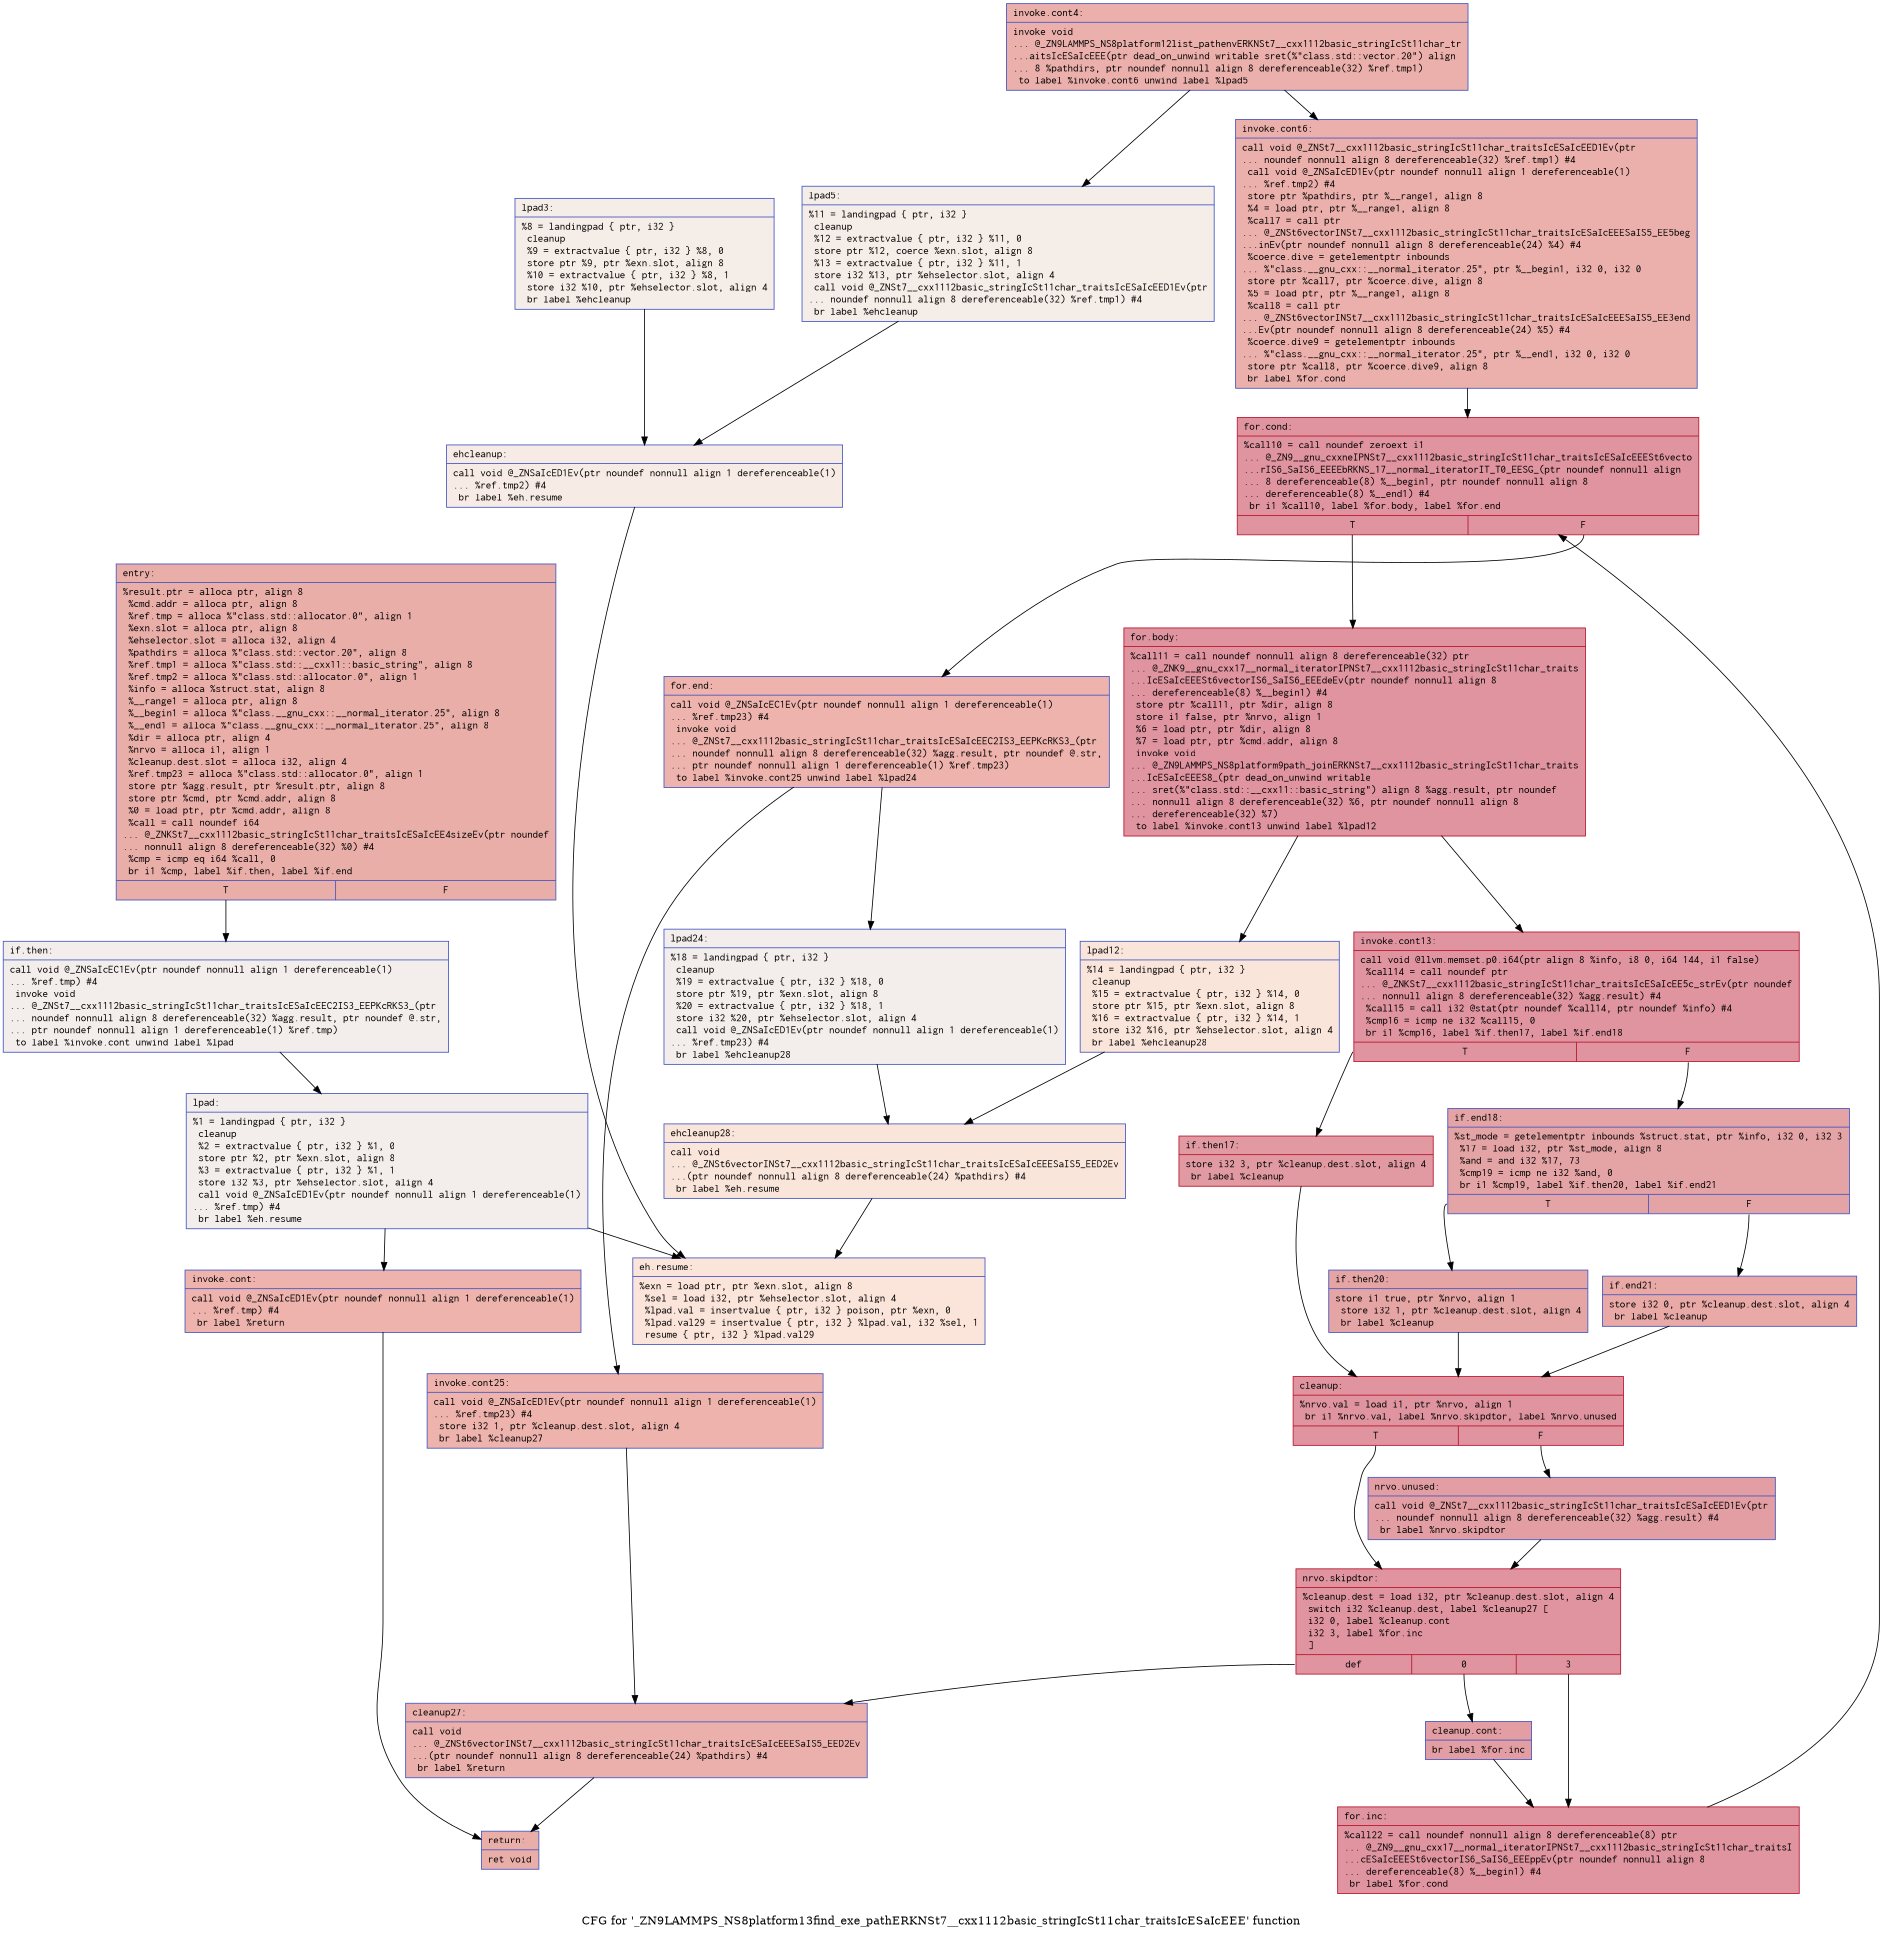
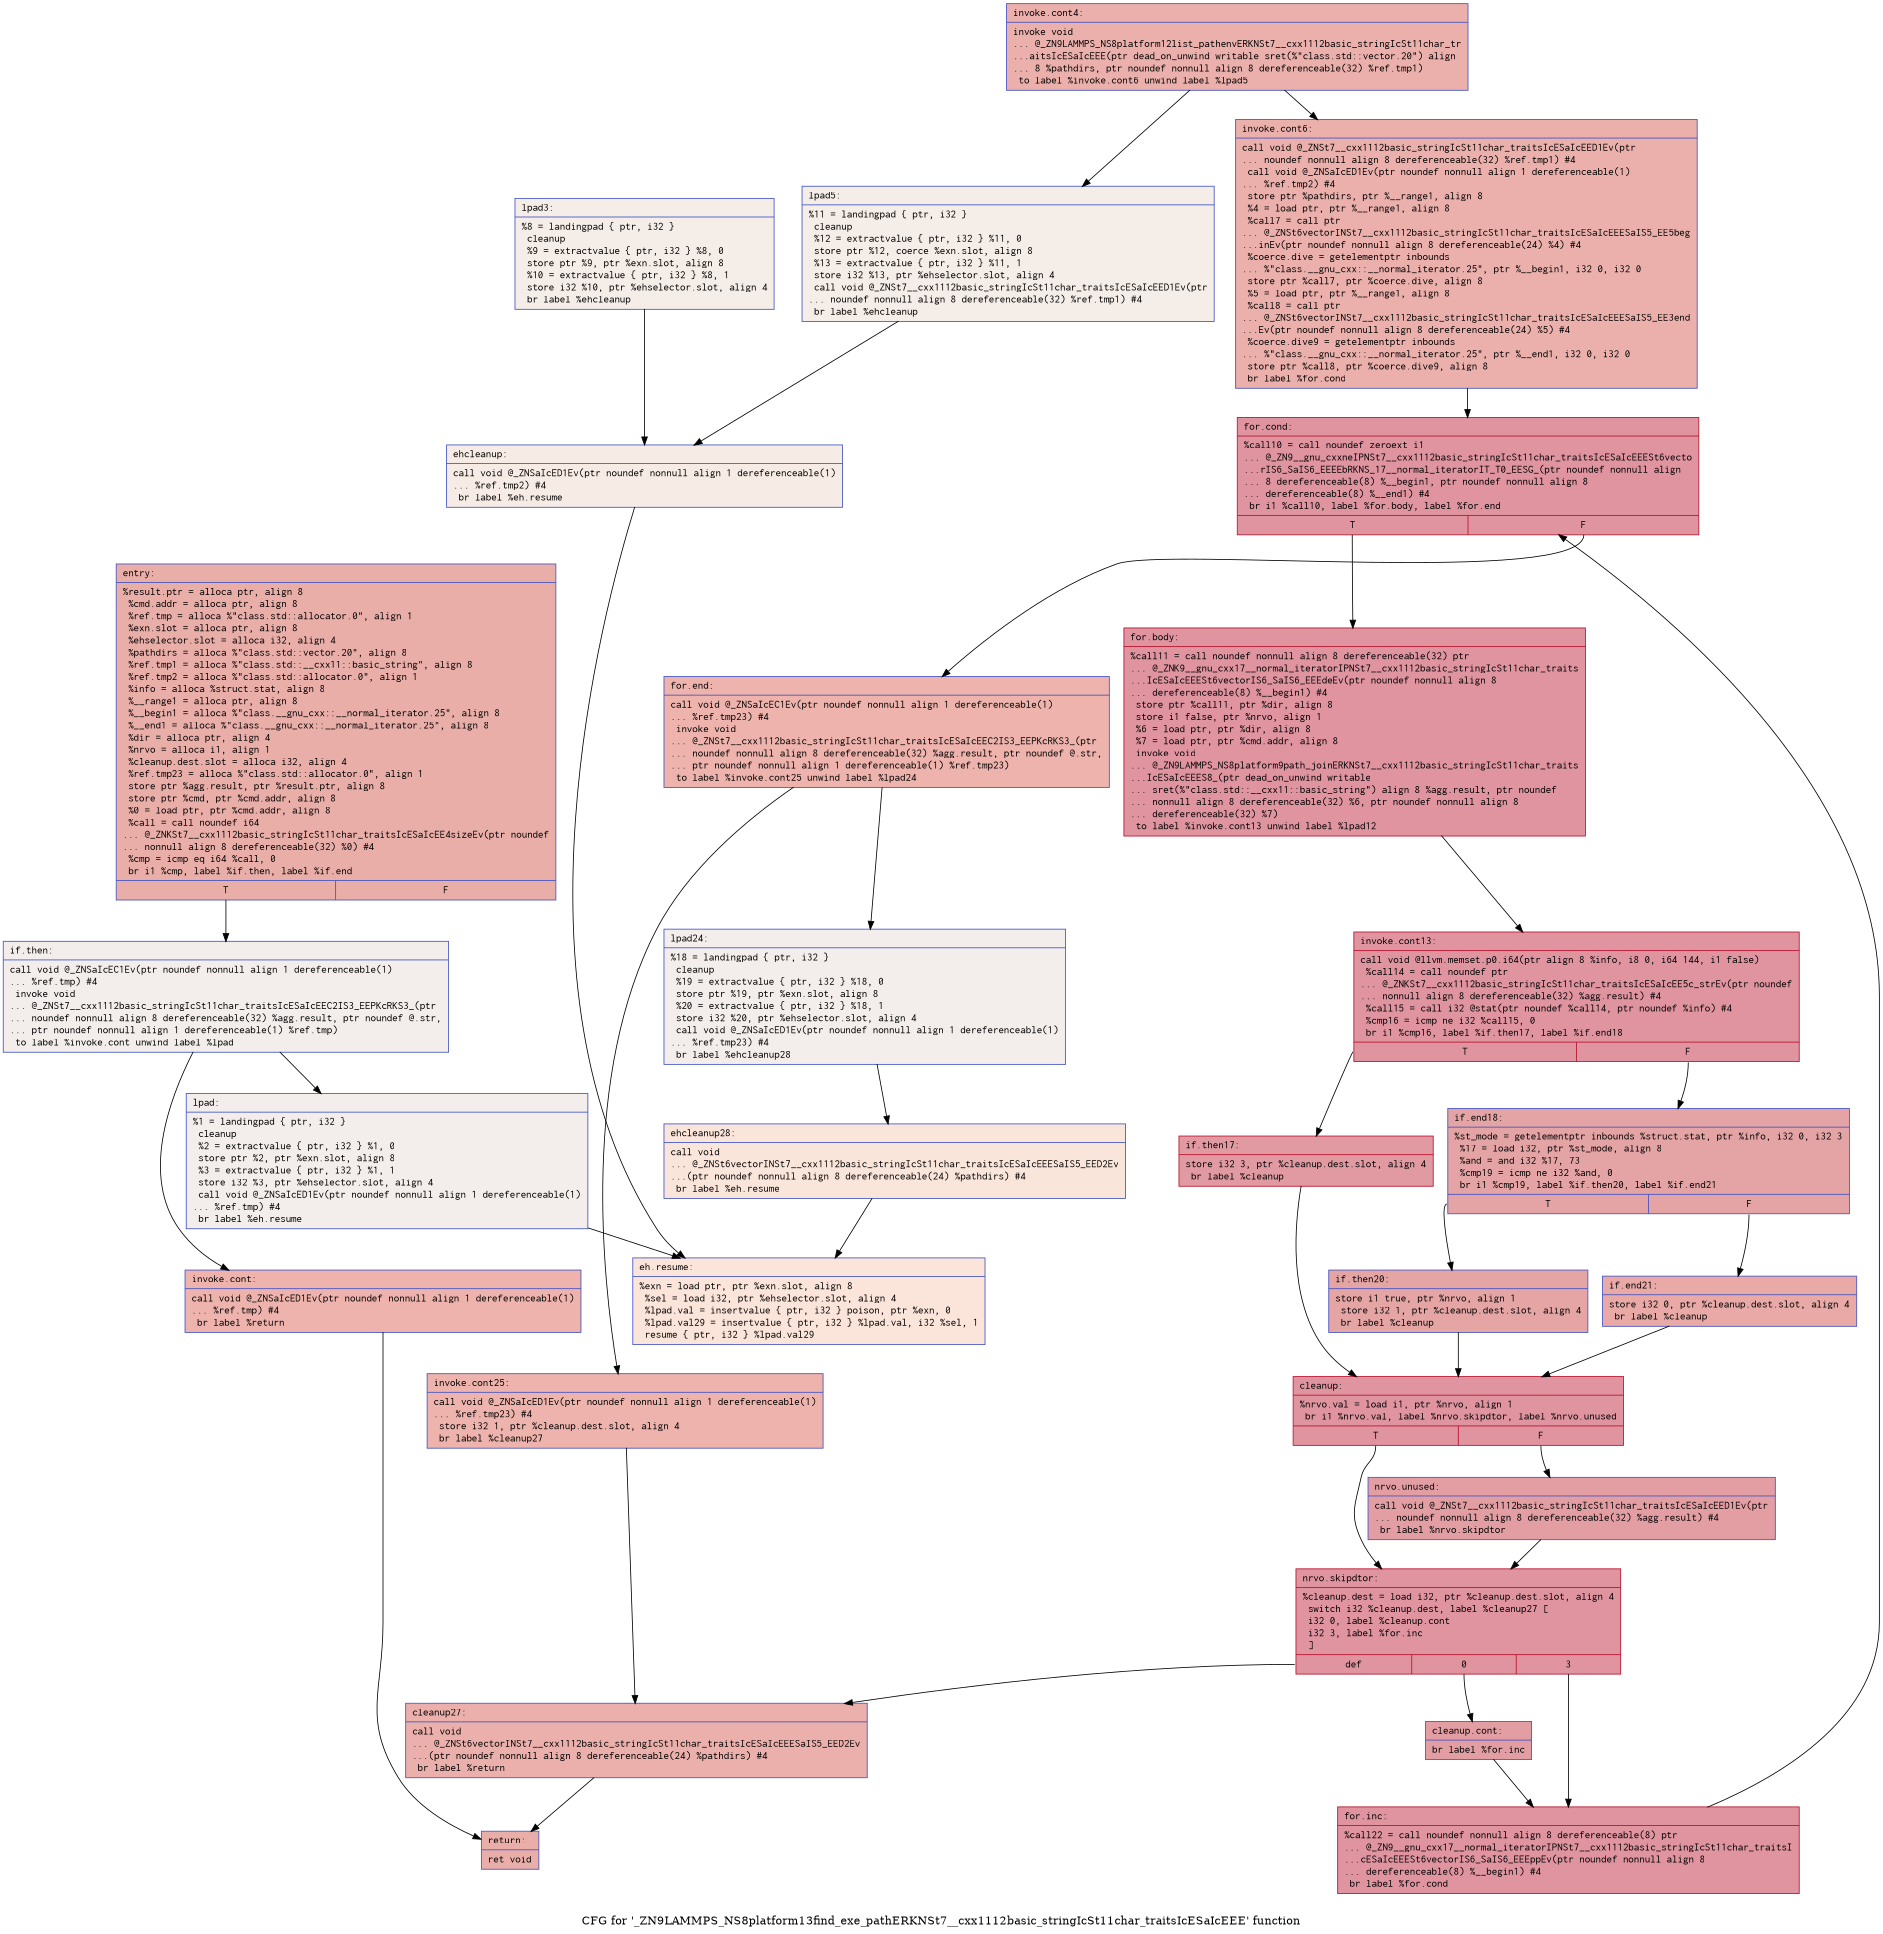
node "lpad12:": removed
edge "lpad:" -> "invoke.cont:": now "if.then:" -> "invoke.cont:"
